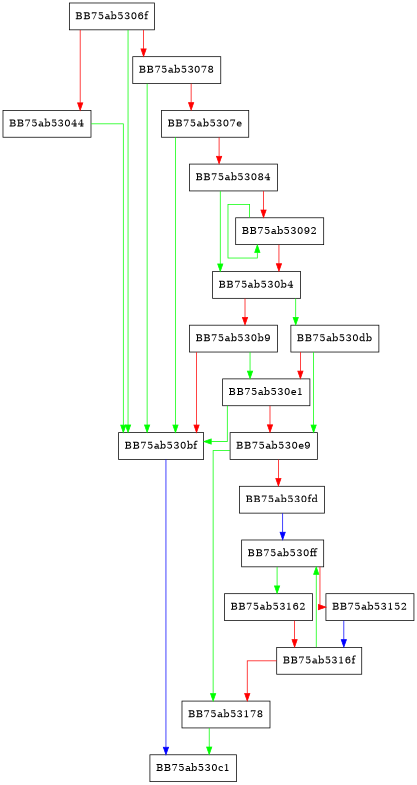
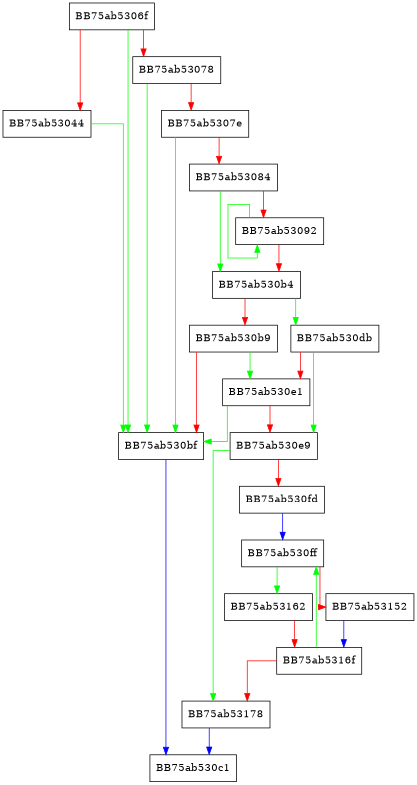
edge "BB75ab53178" -> "BB75ab530c1": color green -> blue
